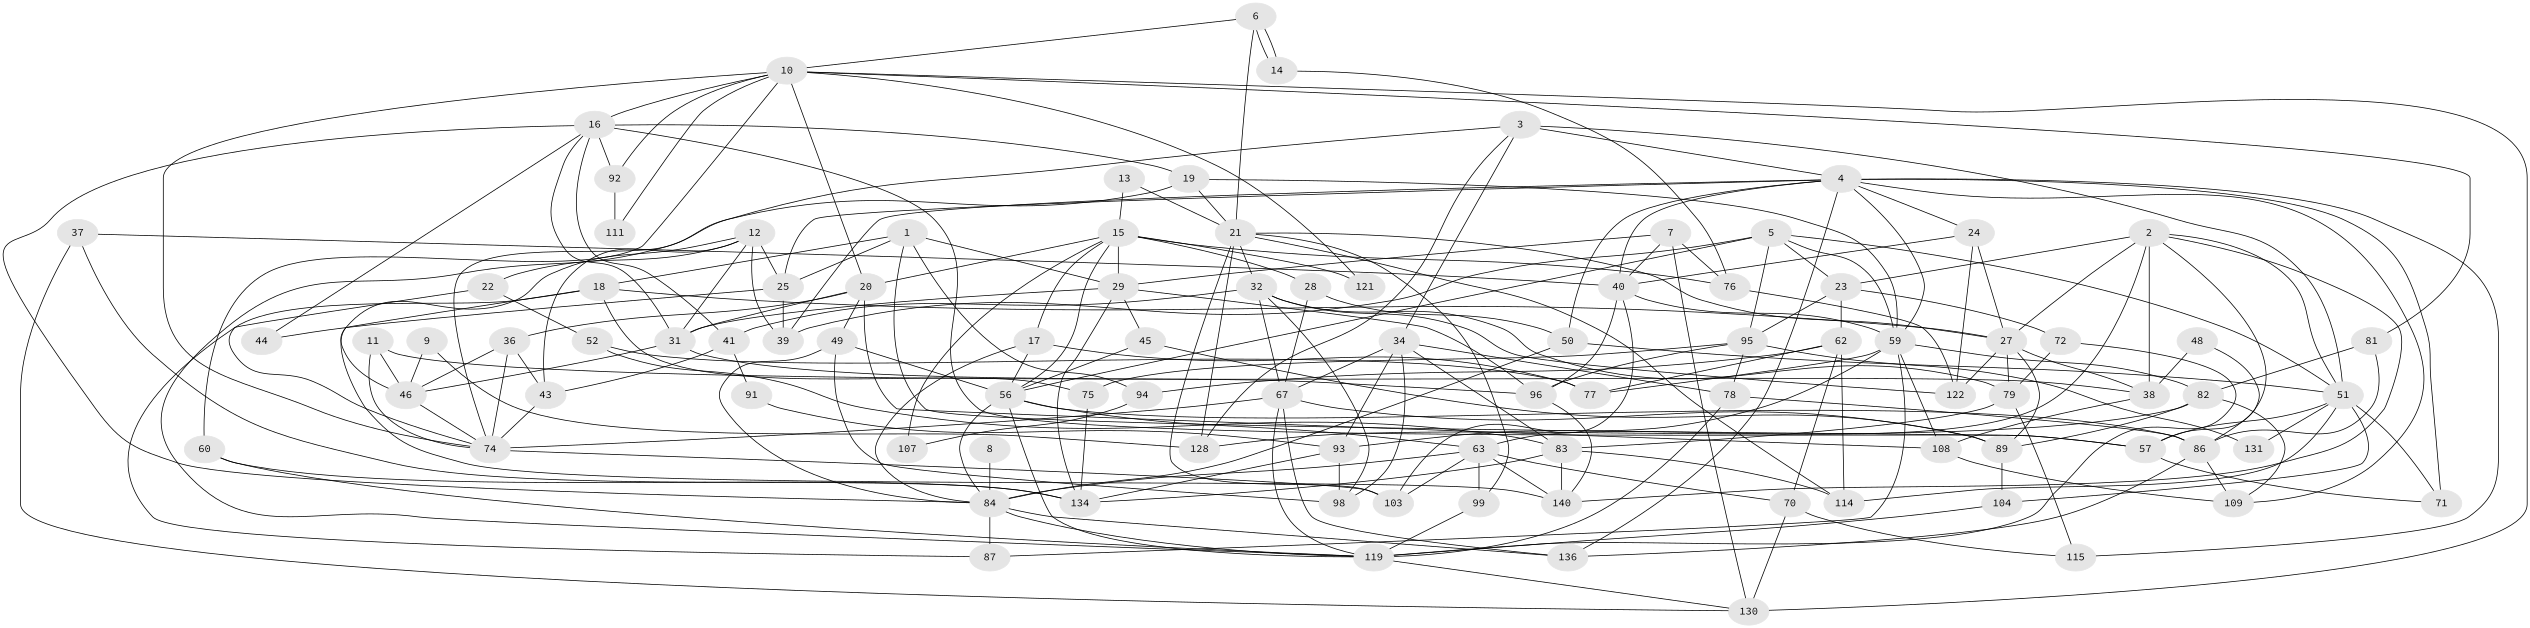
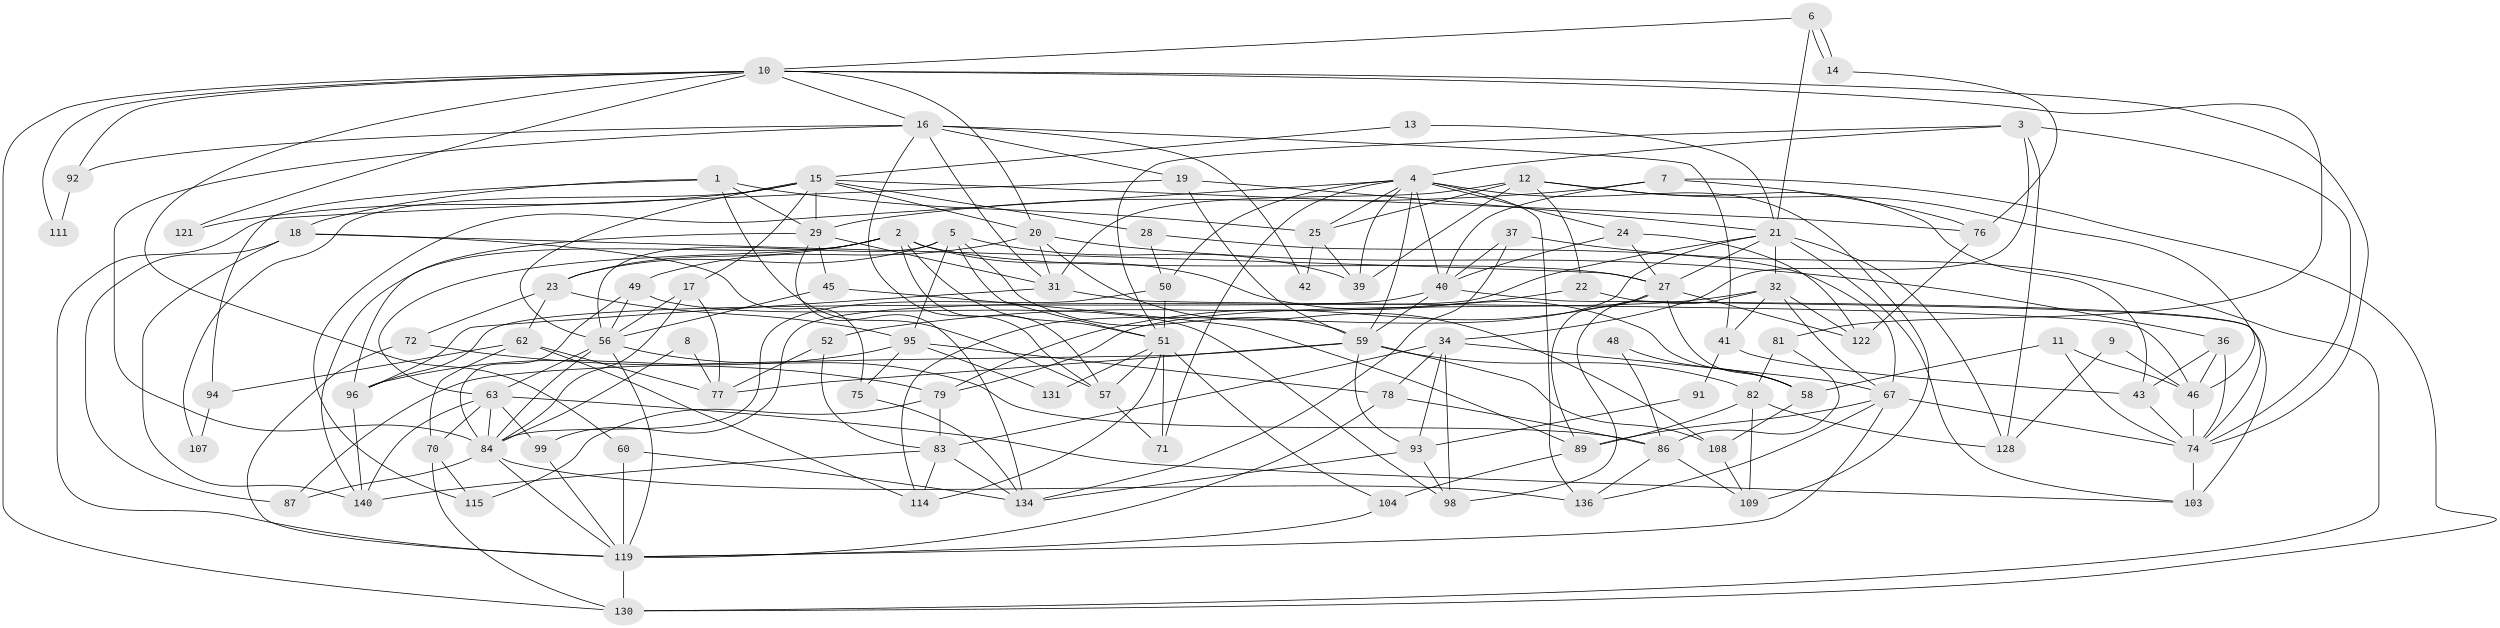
node "44": label "44" -> "42"
edge "8" -- "77": added
node "38": label "38" -> "58"
